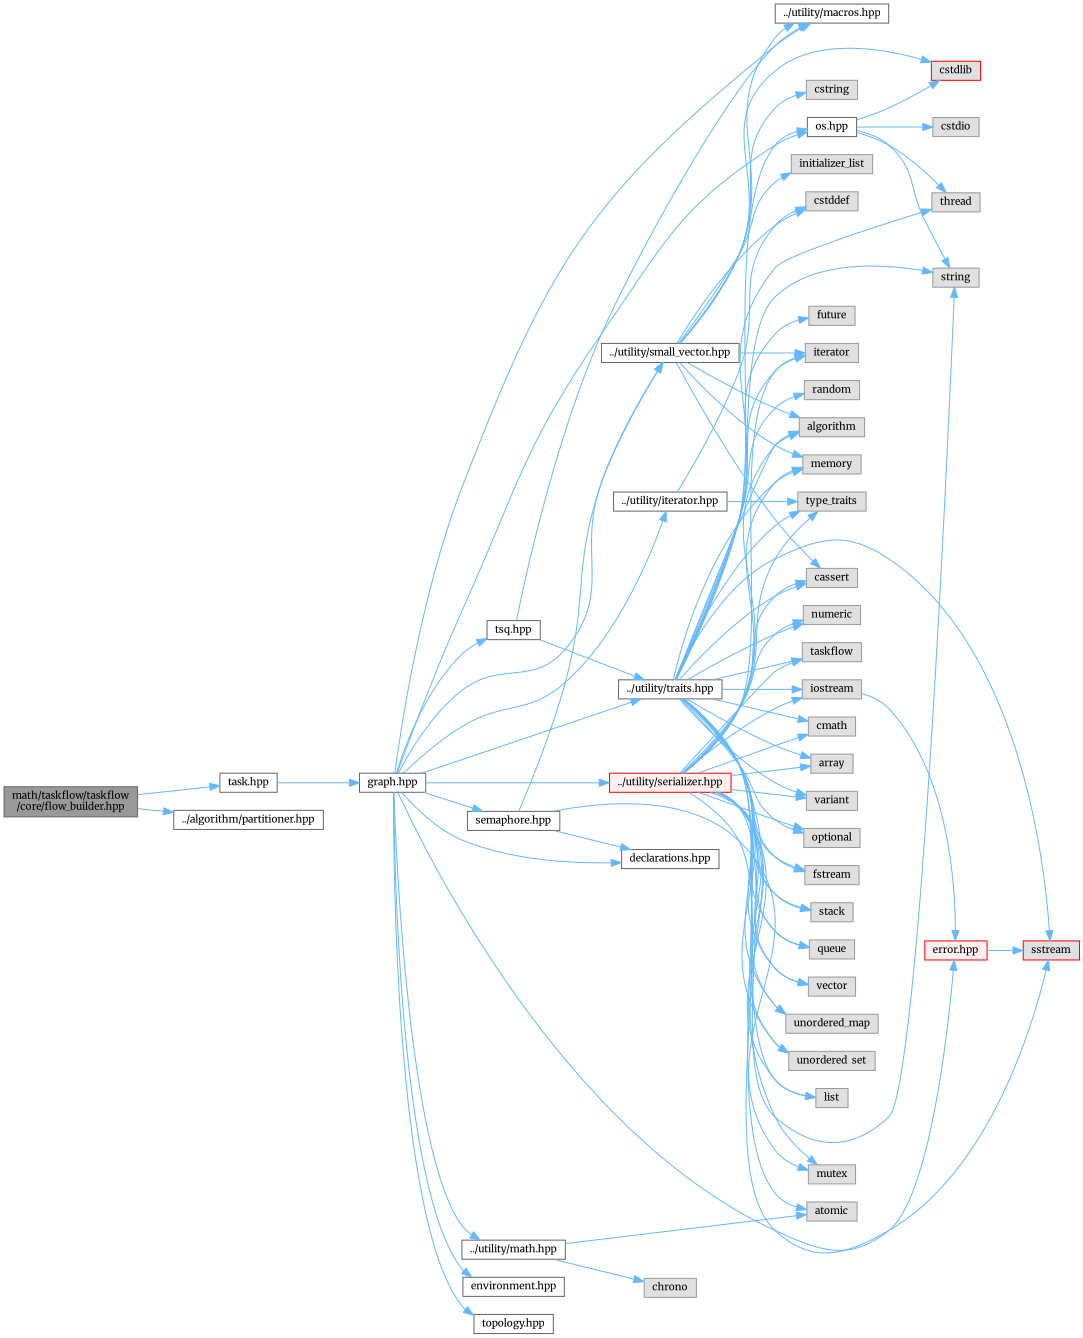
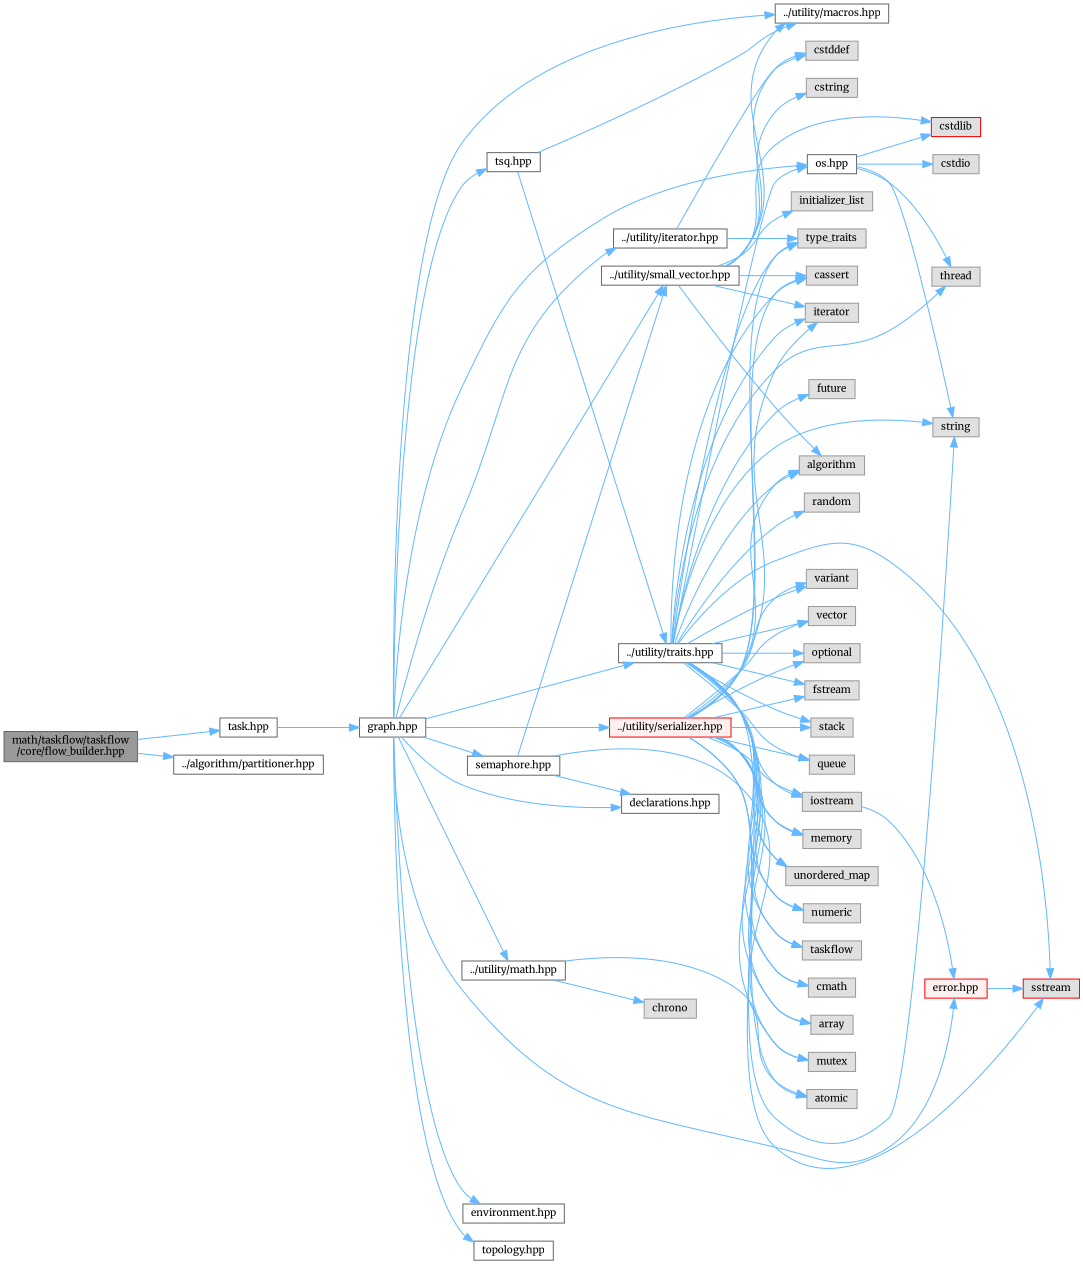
edge "../utility/small_vector.hpp" -> "memory": removed
node "unordered_set": removed
node "list": removed
